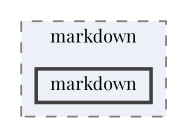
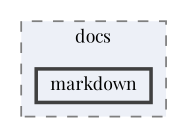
cluster "markdown": label "markdown" -> "docs"
